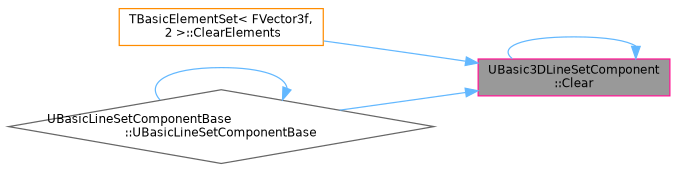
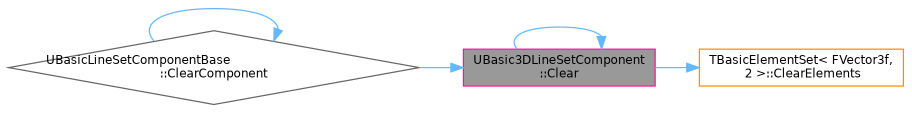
edge "TBasicElementSet< FVector3f, 2 >::ClearElements" -> "UBasic3DLineSetComponent ::Clear": reversed
node "UBasicLineSetComponentBase ::UBasicLineSetComponentBase": label "UBasicLineSetComponentBase ::UBasicLineSetComponentBase" -> "UBasicLineSetComponentBase ::ClearComponent"
